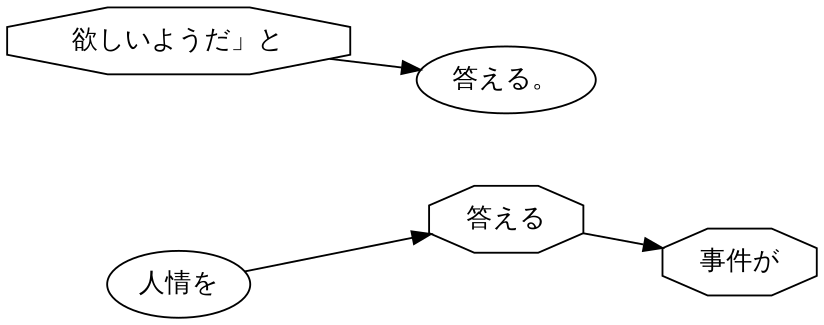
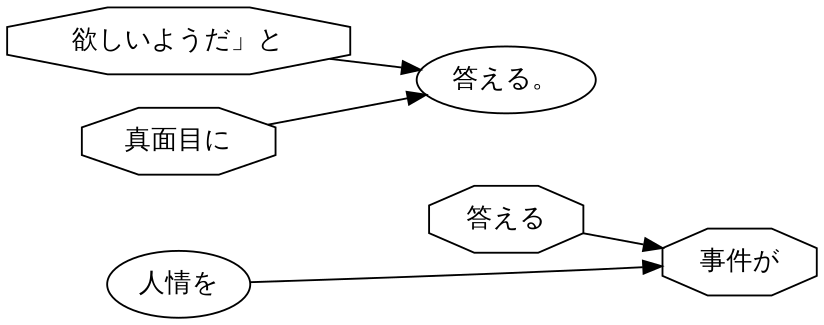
node "真面目に": added
edge "人情を" -> "答える": now "人情を" -> "事件が"
